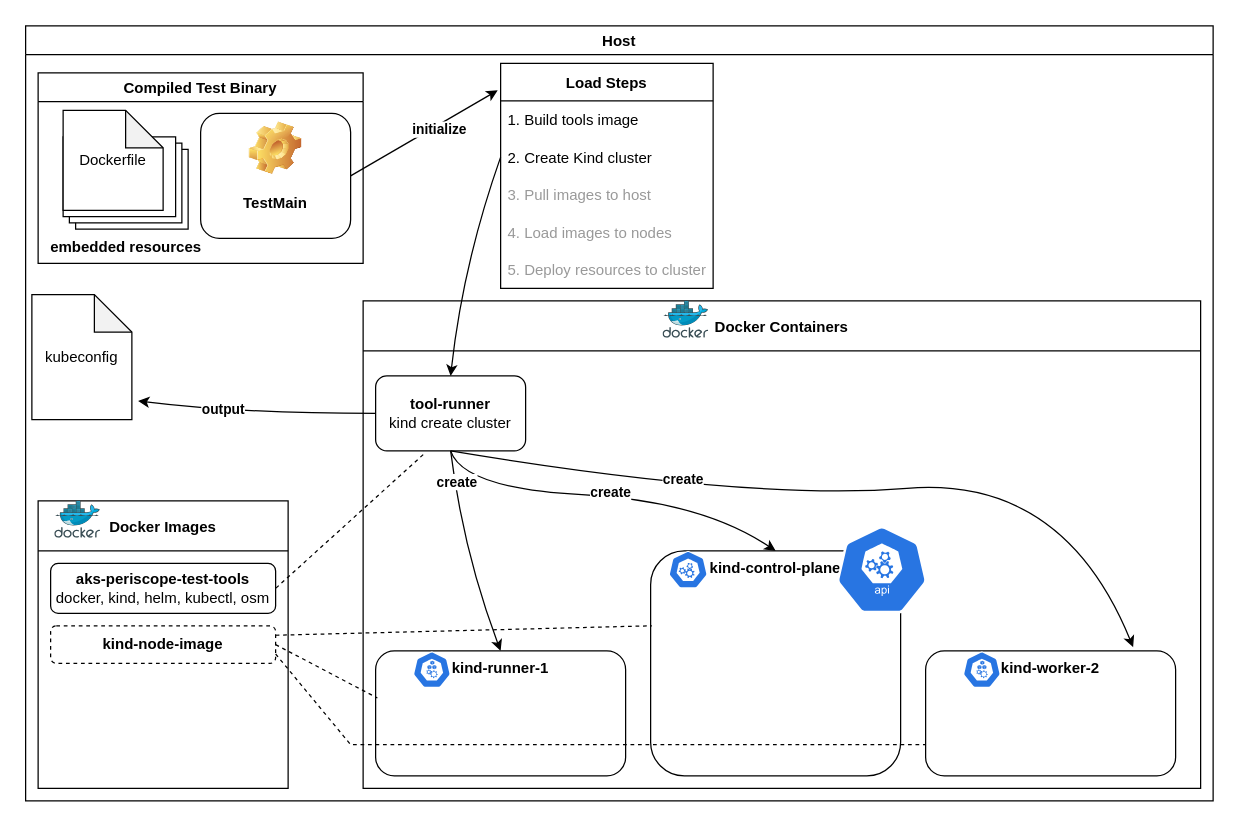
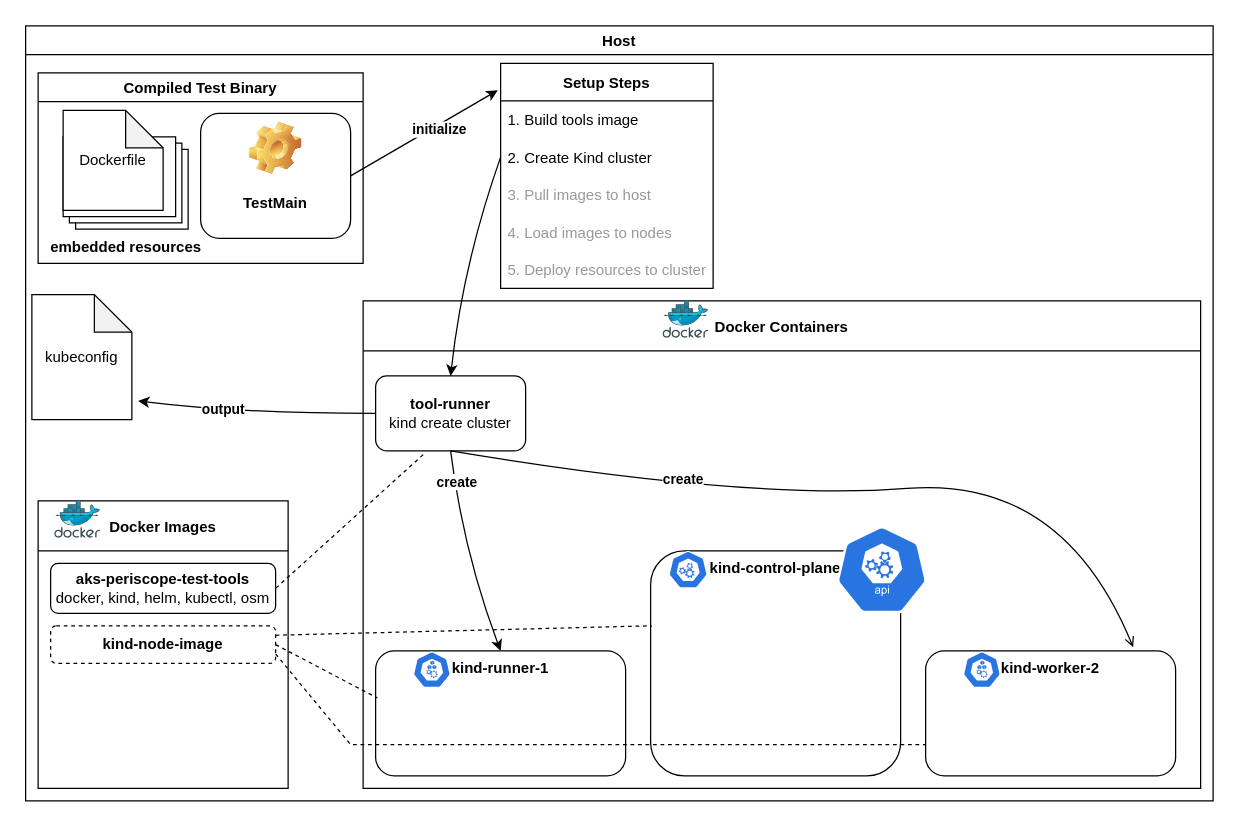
node "Load Steps": label "Load Steps" -> "Setup Steps"
edge "tool-runner kind create cluster" -> "kind-control-plane": removed, label "create"
edge "tool-runner kind create cluster" -> "kind-worker-2": arrowhead classic -> open
